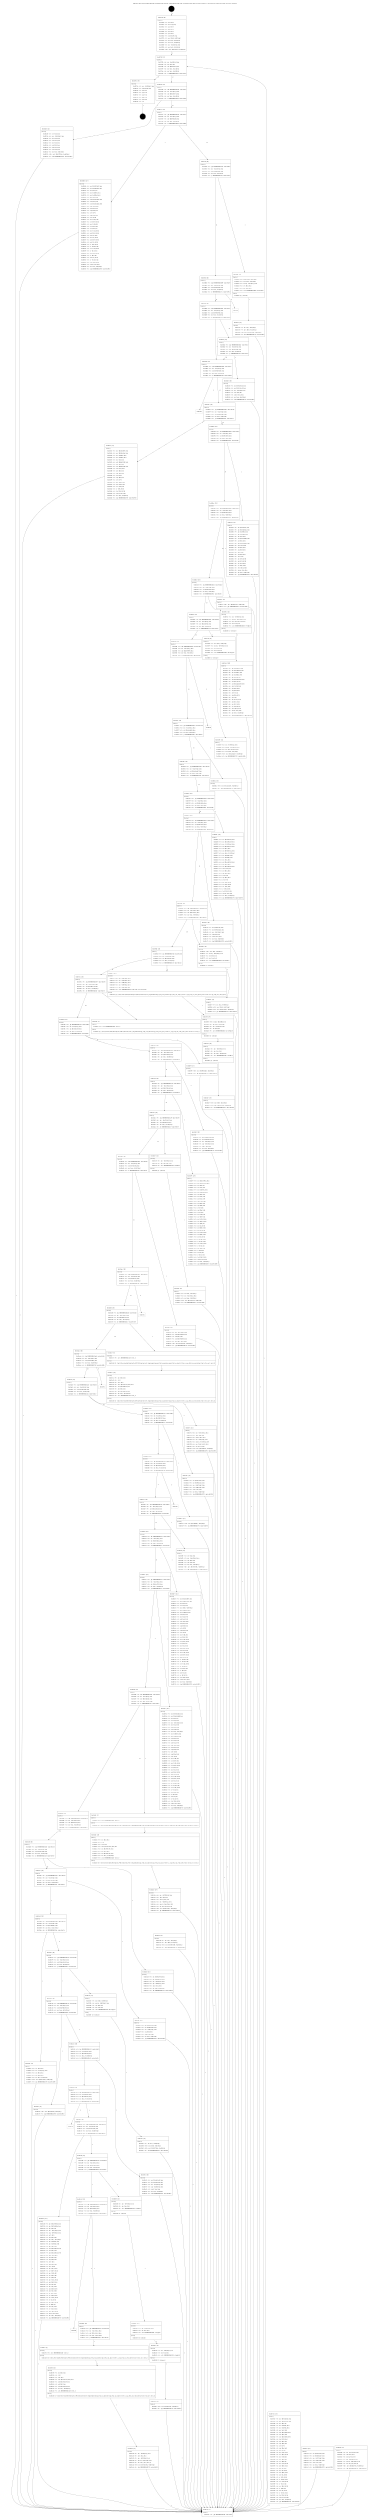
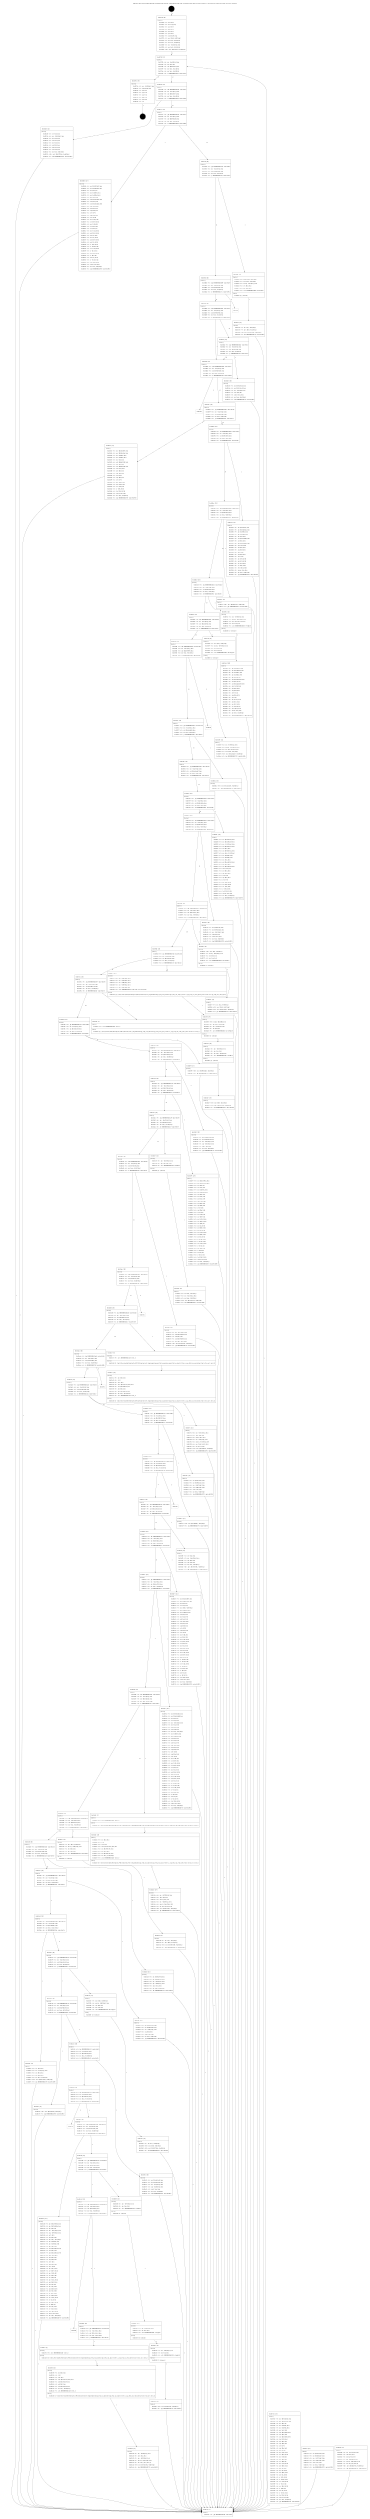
node "0x401e21 [23]": added
